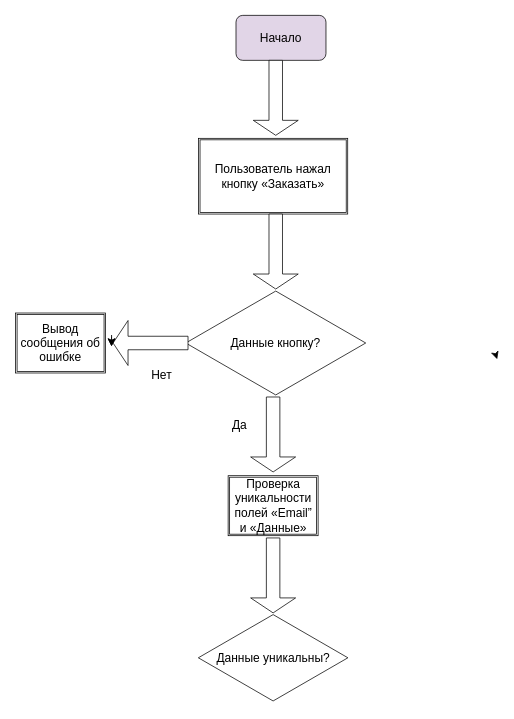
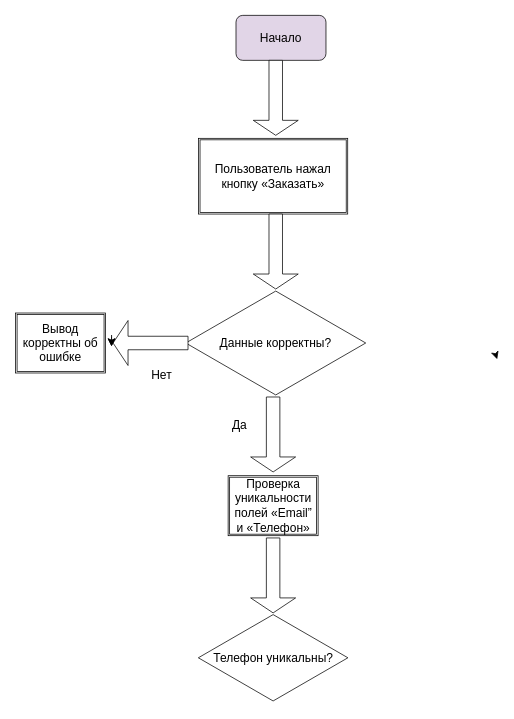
node "Вывод сообщения об ошибке": label "Вывод сообщения об ошибке" -> "Вывод корректны об ошибке"
node "Данные кнопку?": label "Данные кнопку?" -> "Данные корректны?"
node "Проверка уникальности полей «Email” и «Данные»": label "Проверка уникальности полей «Email” и «Данные»" -> "Проверка уникальности полей «Email” и «Телефон»"
node "Данные уникальны?": label "Данные уникальны?" -> "Телефон уникальны?"
